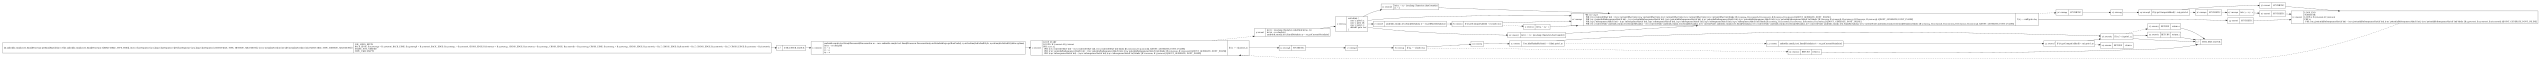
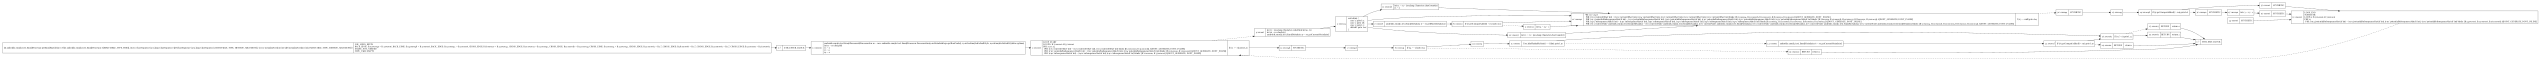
edge "12: 0x0042" -> "34: 0x0016": removed
edge "26: 0x0063" -> "1: ?": now "24: 0x0061" -> "1: ?"
